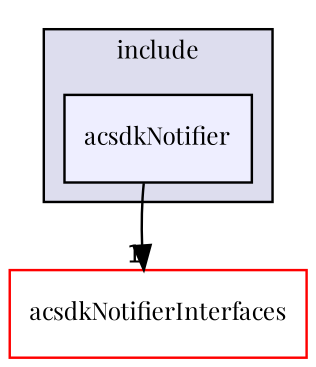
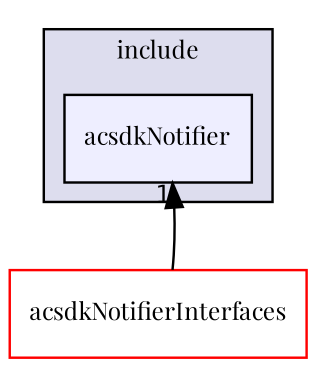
edge "acsdkNotifier" -> "acsdkNotifierInterfaces": reversed
